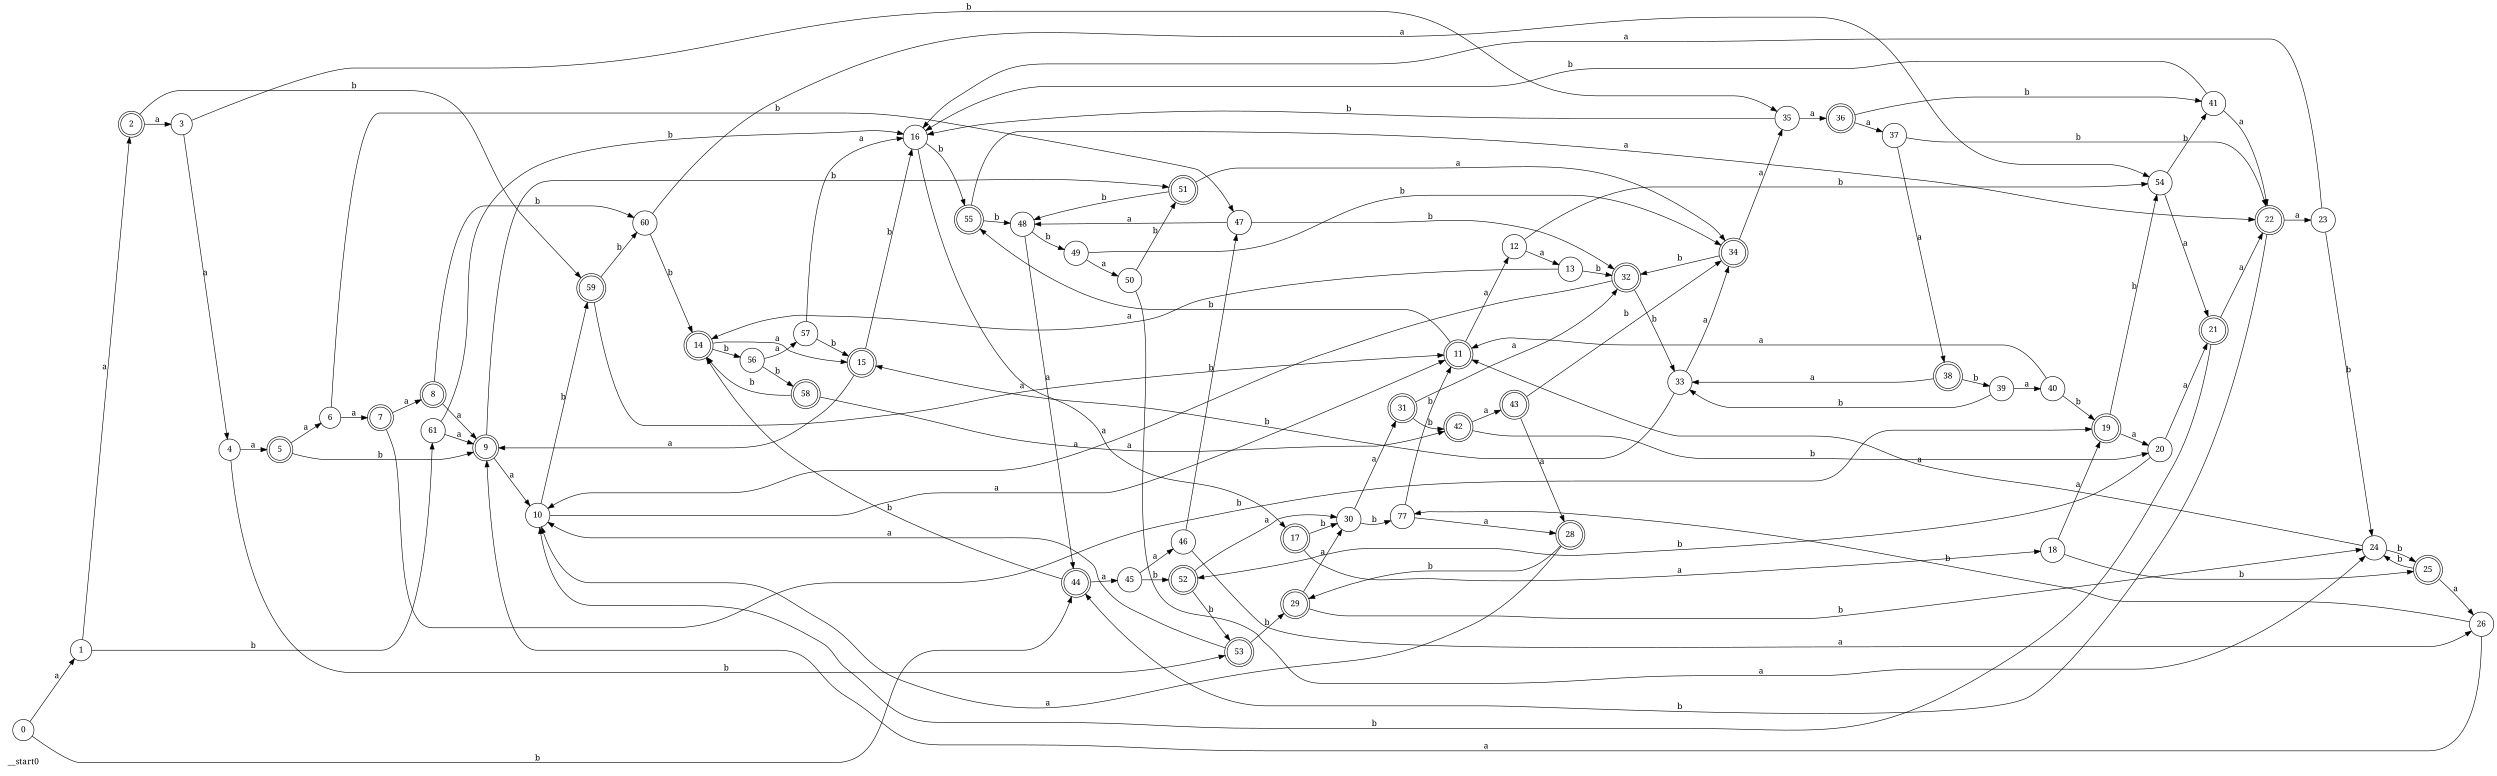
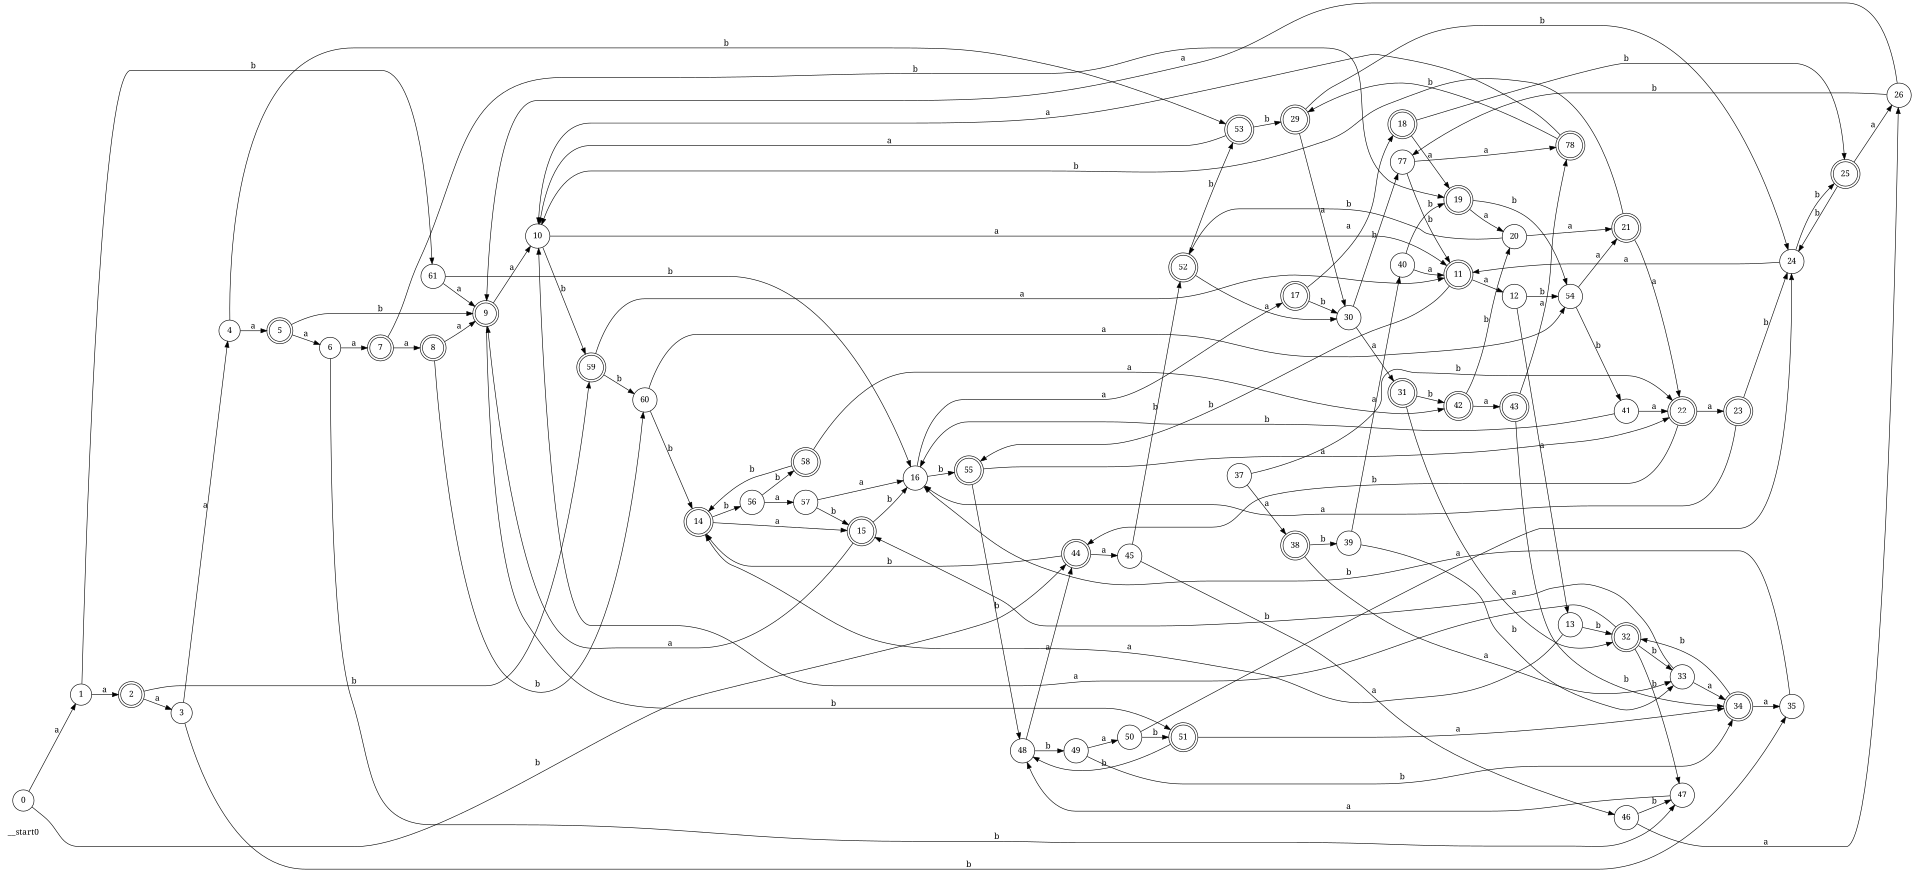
node "36": removed
node "23": shape circle -> doublecircle
edge "47" -> "32": reversed
node "28": label "28" -> "78"
node "18": shape circle -> doublecircle
